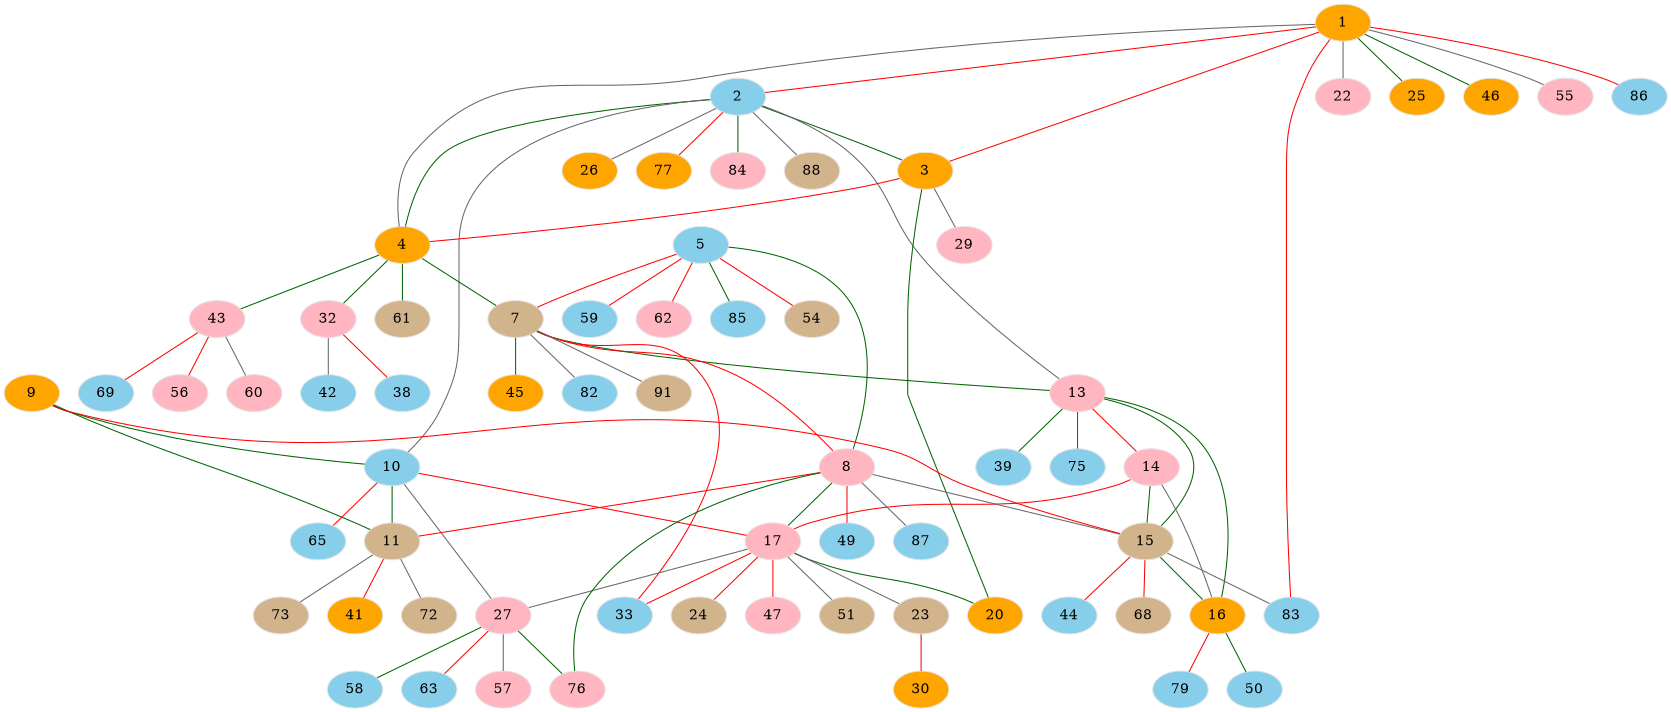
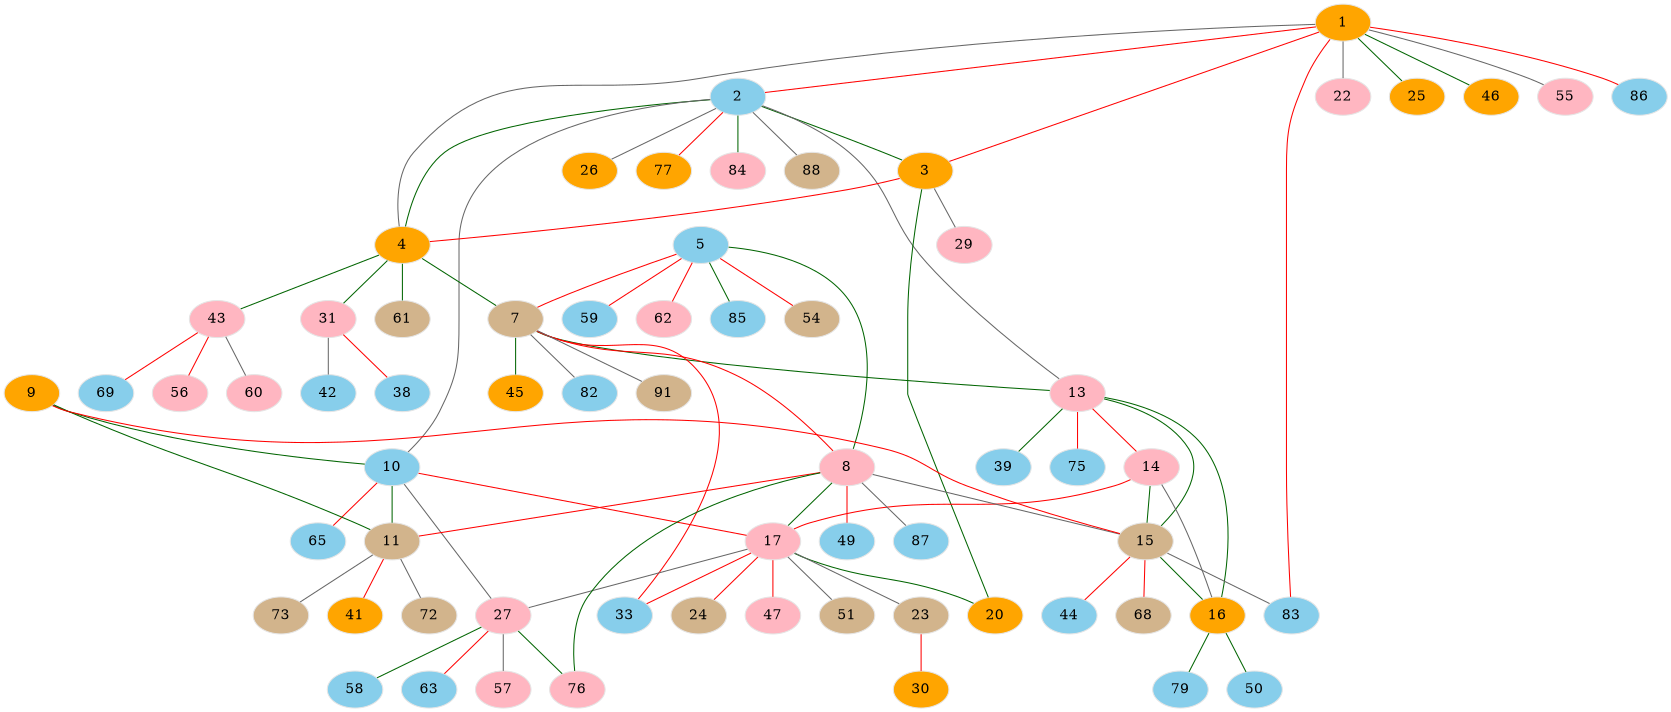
node "32": label "32" -> "31"
edge "16" -- "79": color red -> darkgreen
